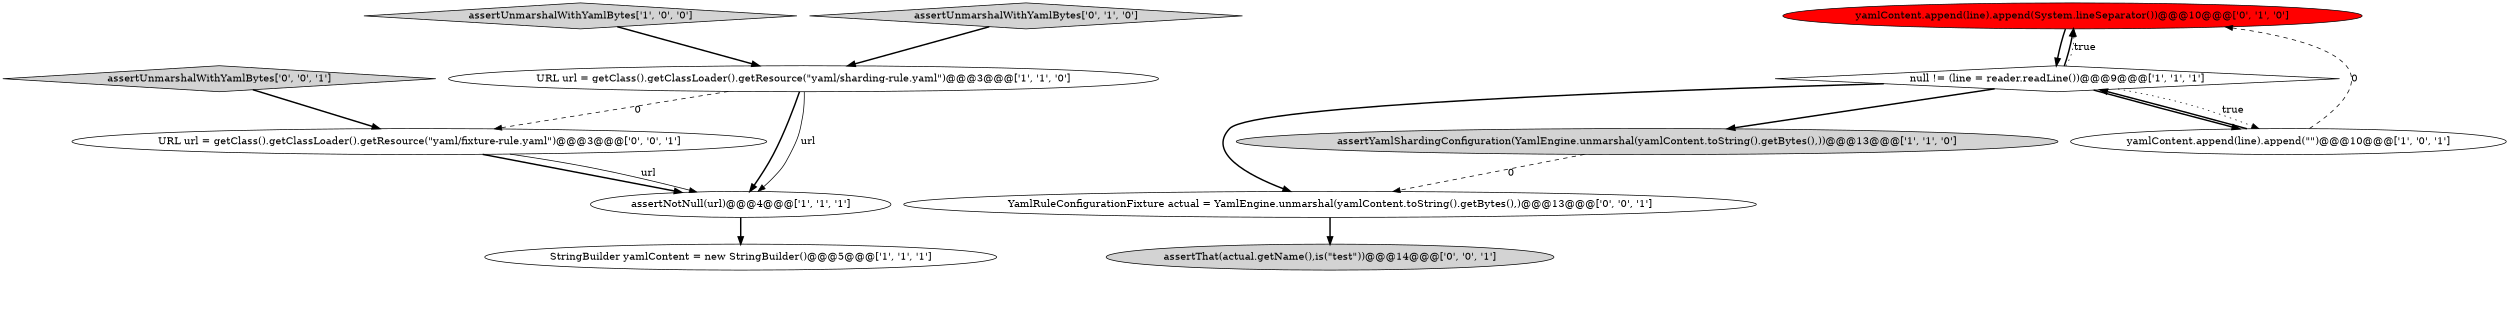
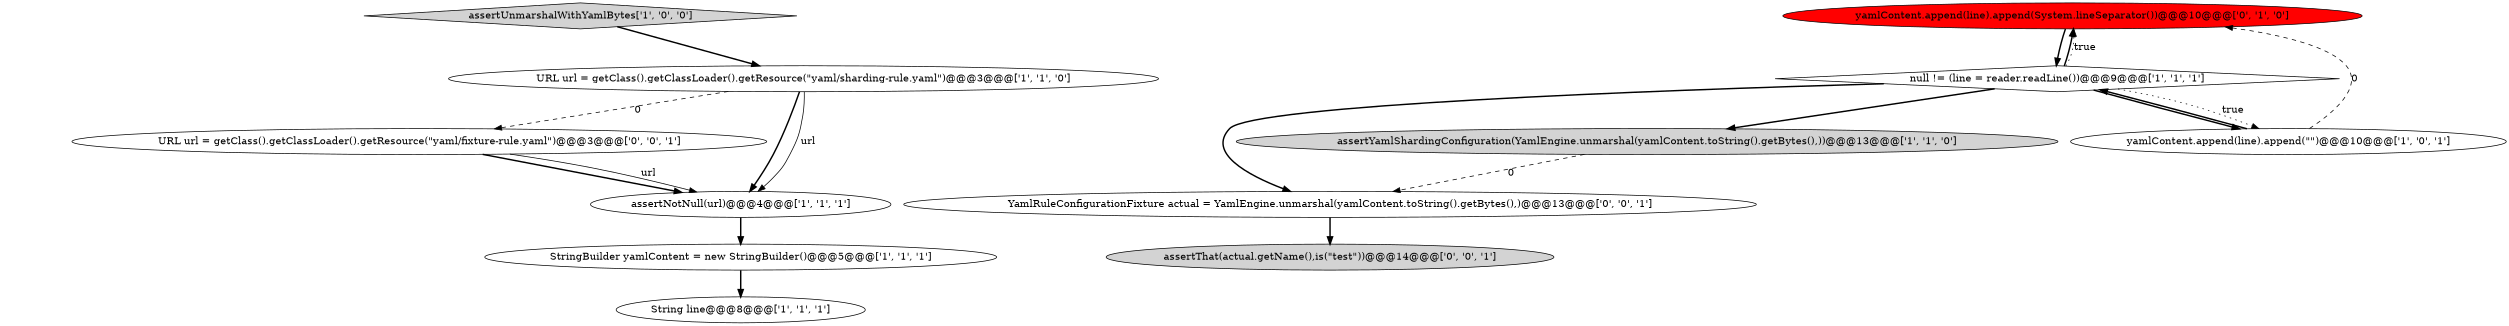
node "assertUnmarshalWithYamlBytes['0', '1', '0']": removed
node "assertUnmarshalWithYamlBytes['0', '0', '1']": removed
node "String line@@@8@@@['1', '1', '1']": added
